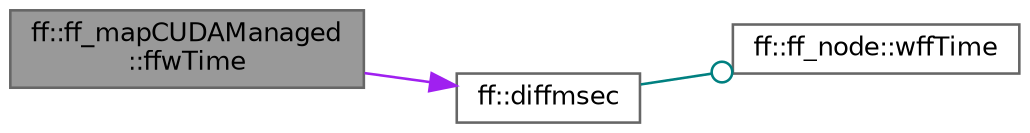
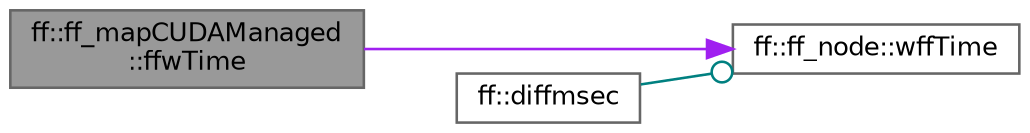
edge "ff::ff_mapCUDAManaged ::ffwTime" -> "ff::diffmsec": now "ff::ff_mapCUDAManaged ::ffwTime" -> "ff::ff_node::wffTime"
